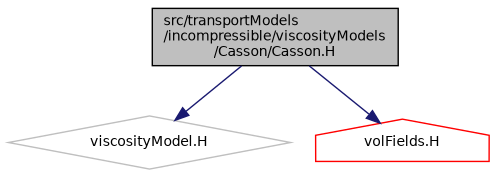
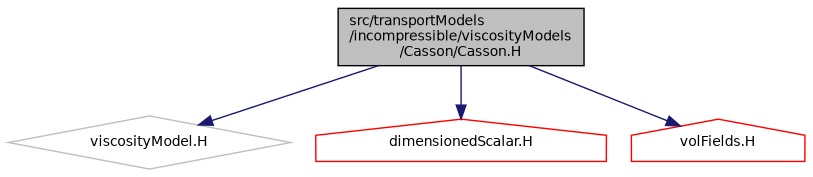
node "dimensionedScalar.H": added
